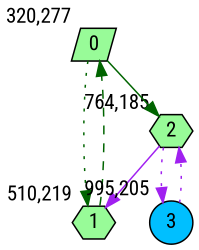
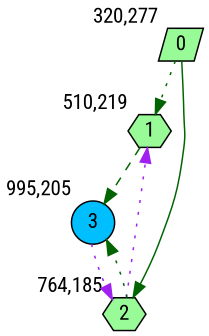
edge "1 510,219" -> "0 320,277": now "1 510,219" -> "3 995,205"
edge "2 764,185" -> "3 995,205": color purple -> darkgreen
edge "2 764,185" -> "1 510,219": style solid -> dotted
